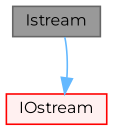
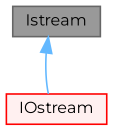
edge "Istream" -> "IOstream": reversed
